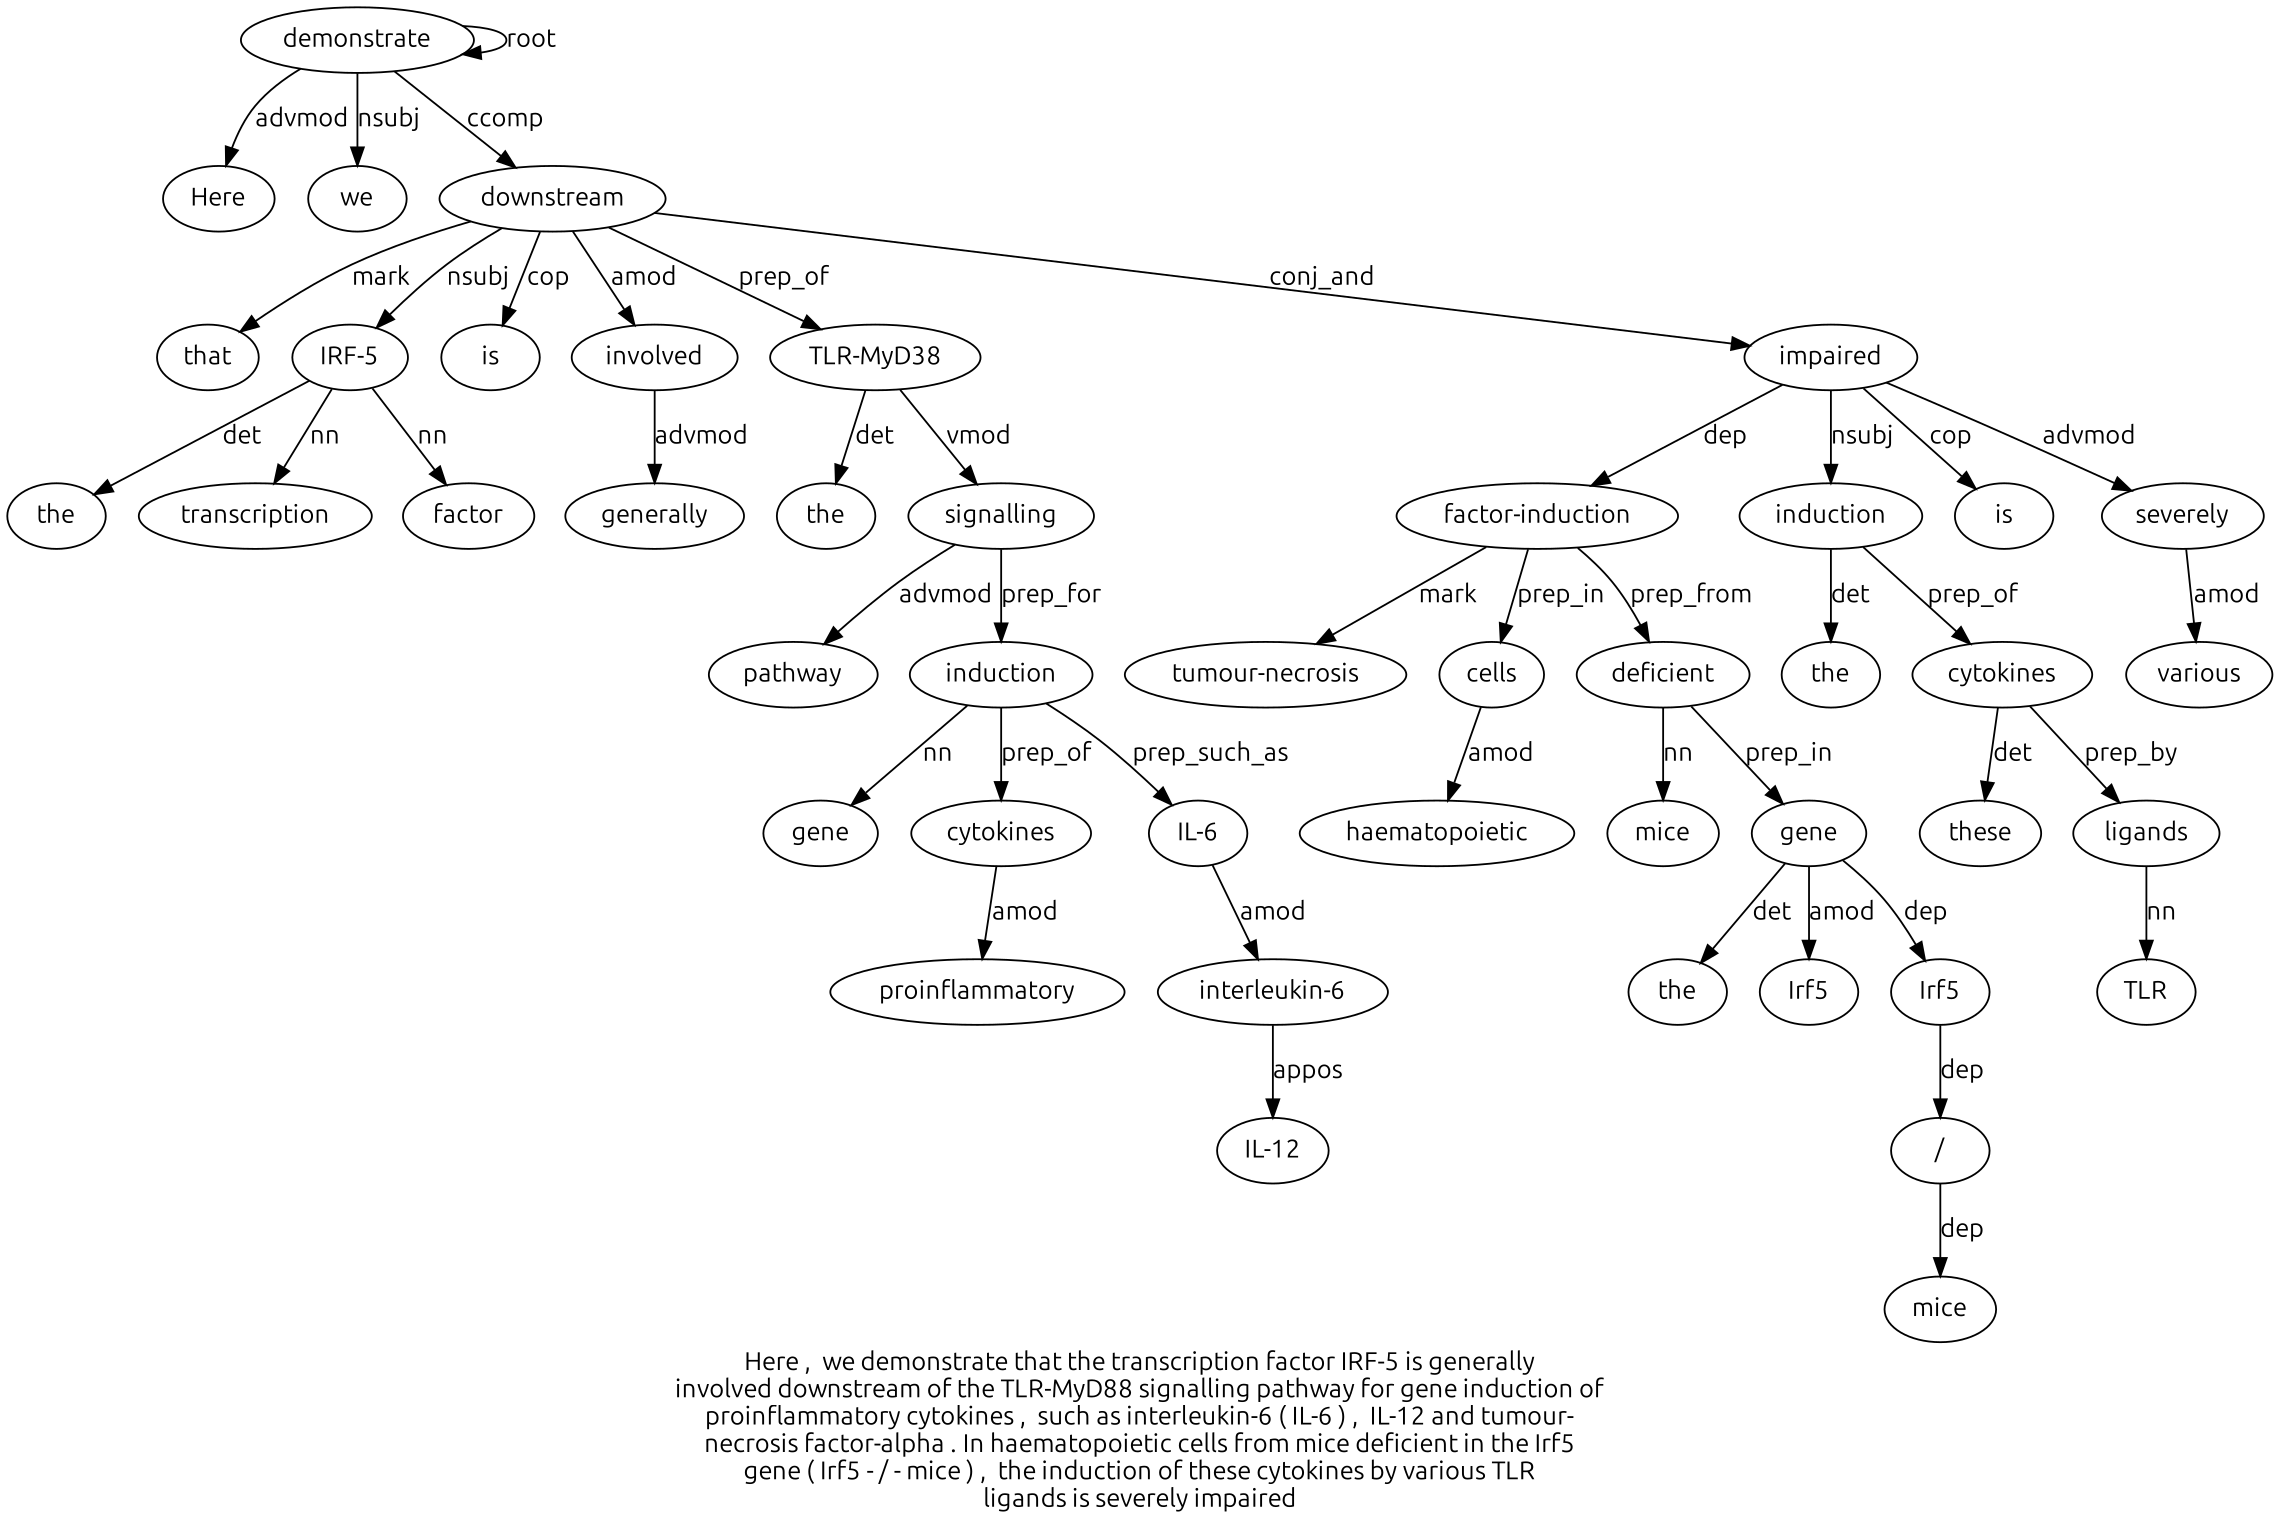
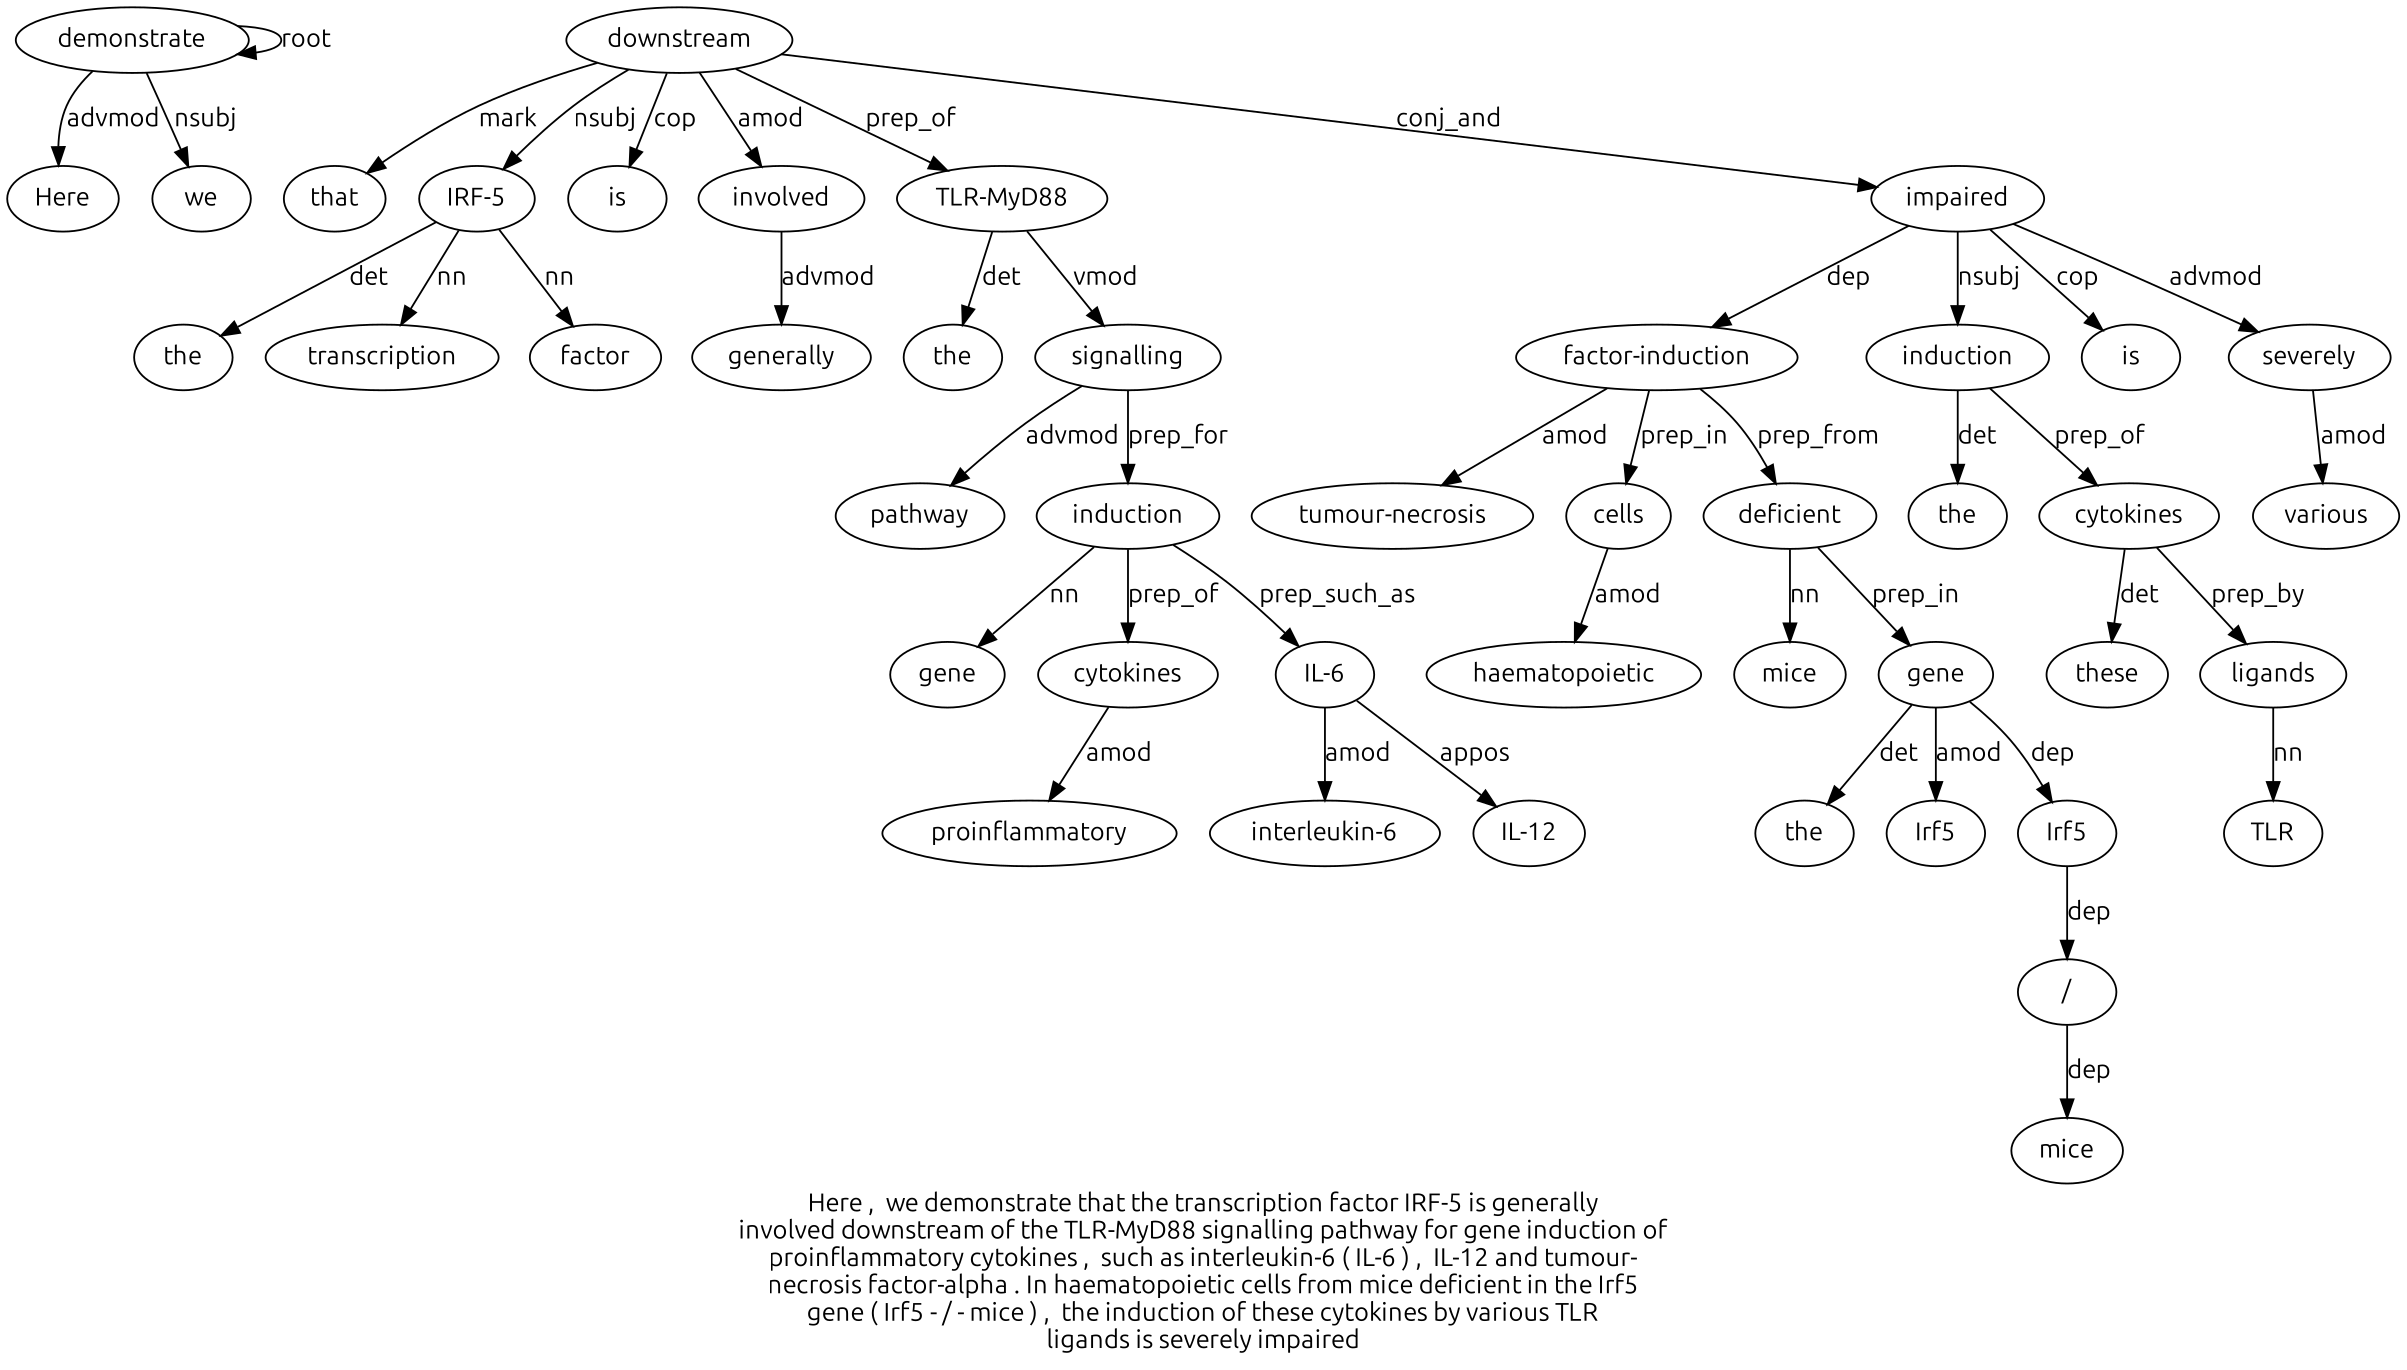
edge "demonstrate" -> "downstream": removed, label "ccomp"
node "TLR-MyD38": label "TLR-MyD38" -> "TLR-MyD88"
edge "factor-induction" -> "tumour-necrosis": label "mark" -> "amod"
edge "interleukin-6" -> "IL-12": now "IL-6" -> "IL-12"
